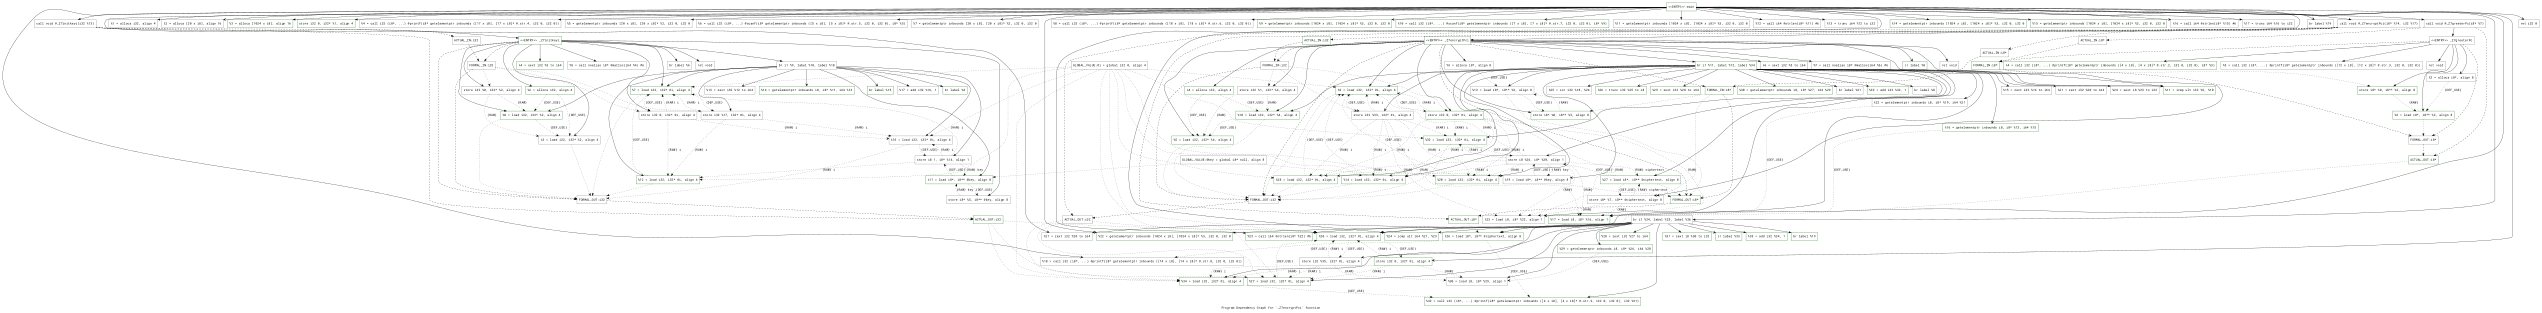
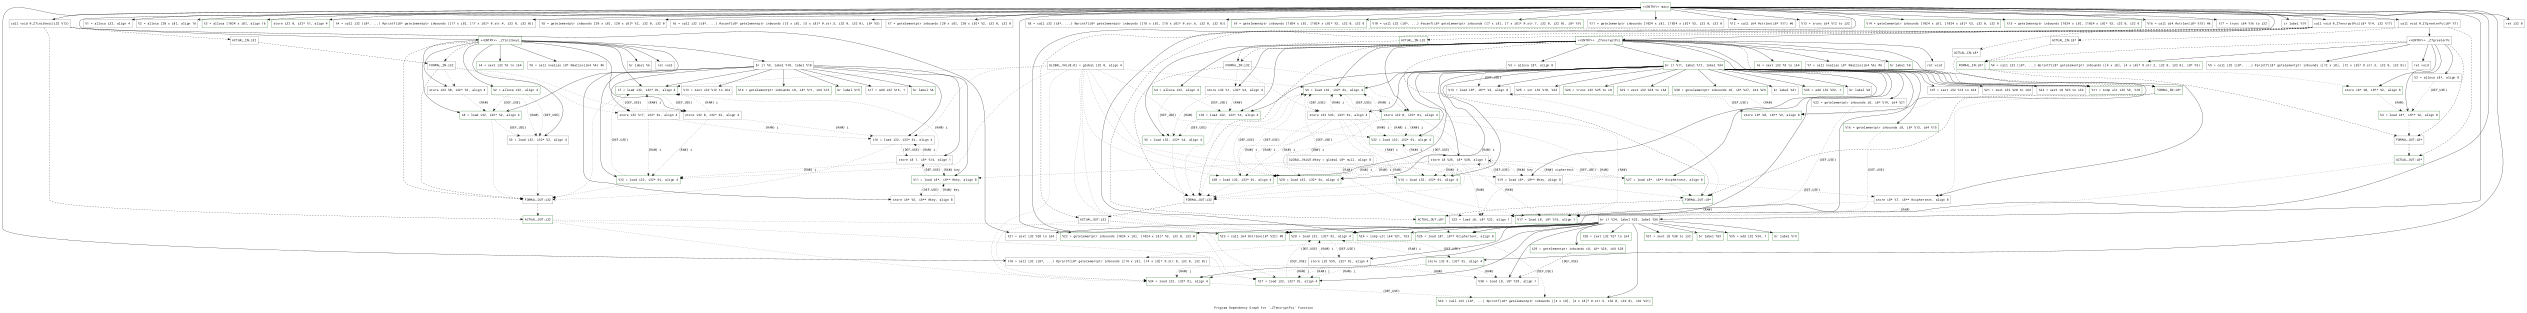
edge "store i8* %7, i8** @ciphertext, align 8" -> "%27 = load i8*, i8** @ciphertext, align 8": removed, label "{RAW} ciphertext"
edge "%29 = getelementptr inbounds i8, i8* %26, i64 %28" -> "%30 = load i8, i8* %29, align 1": style dotted -> dashed
